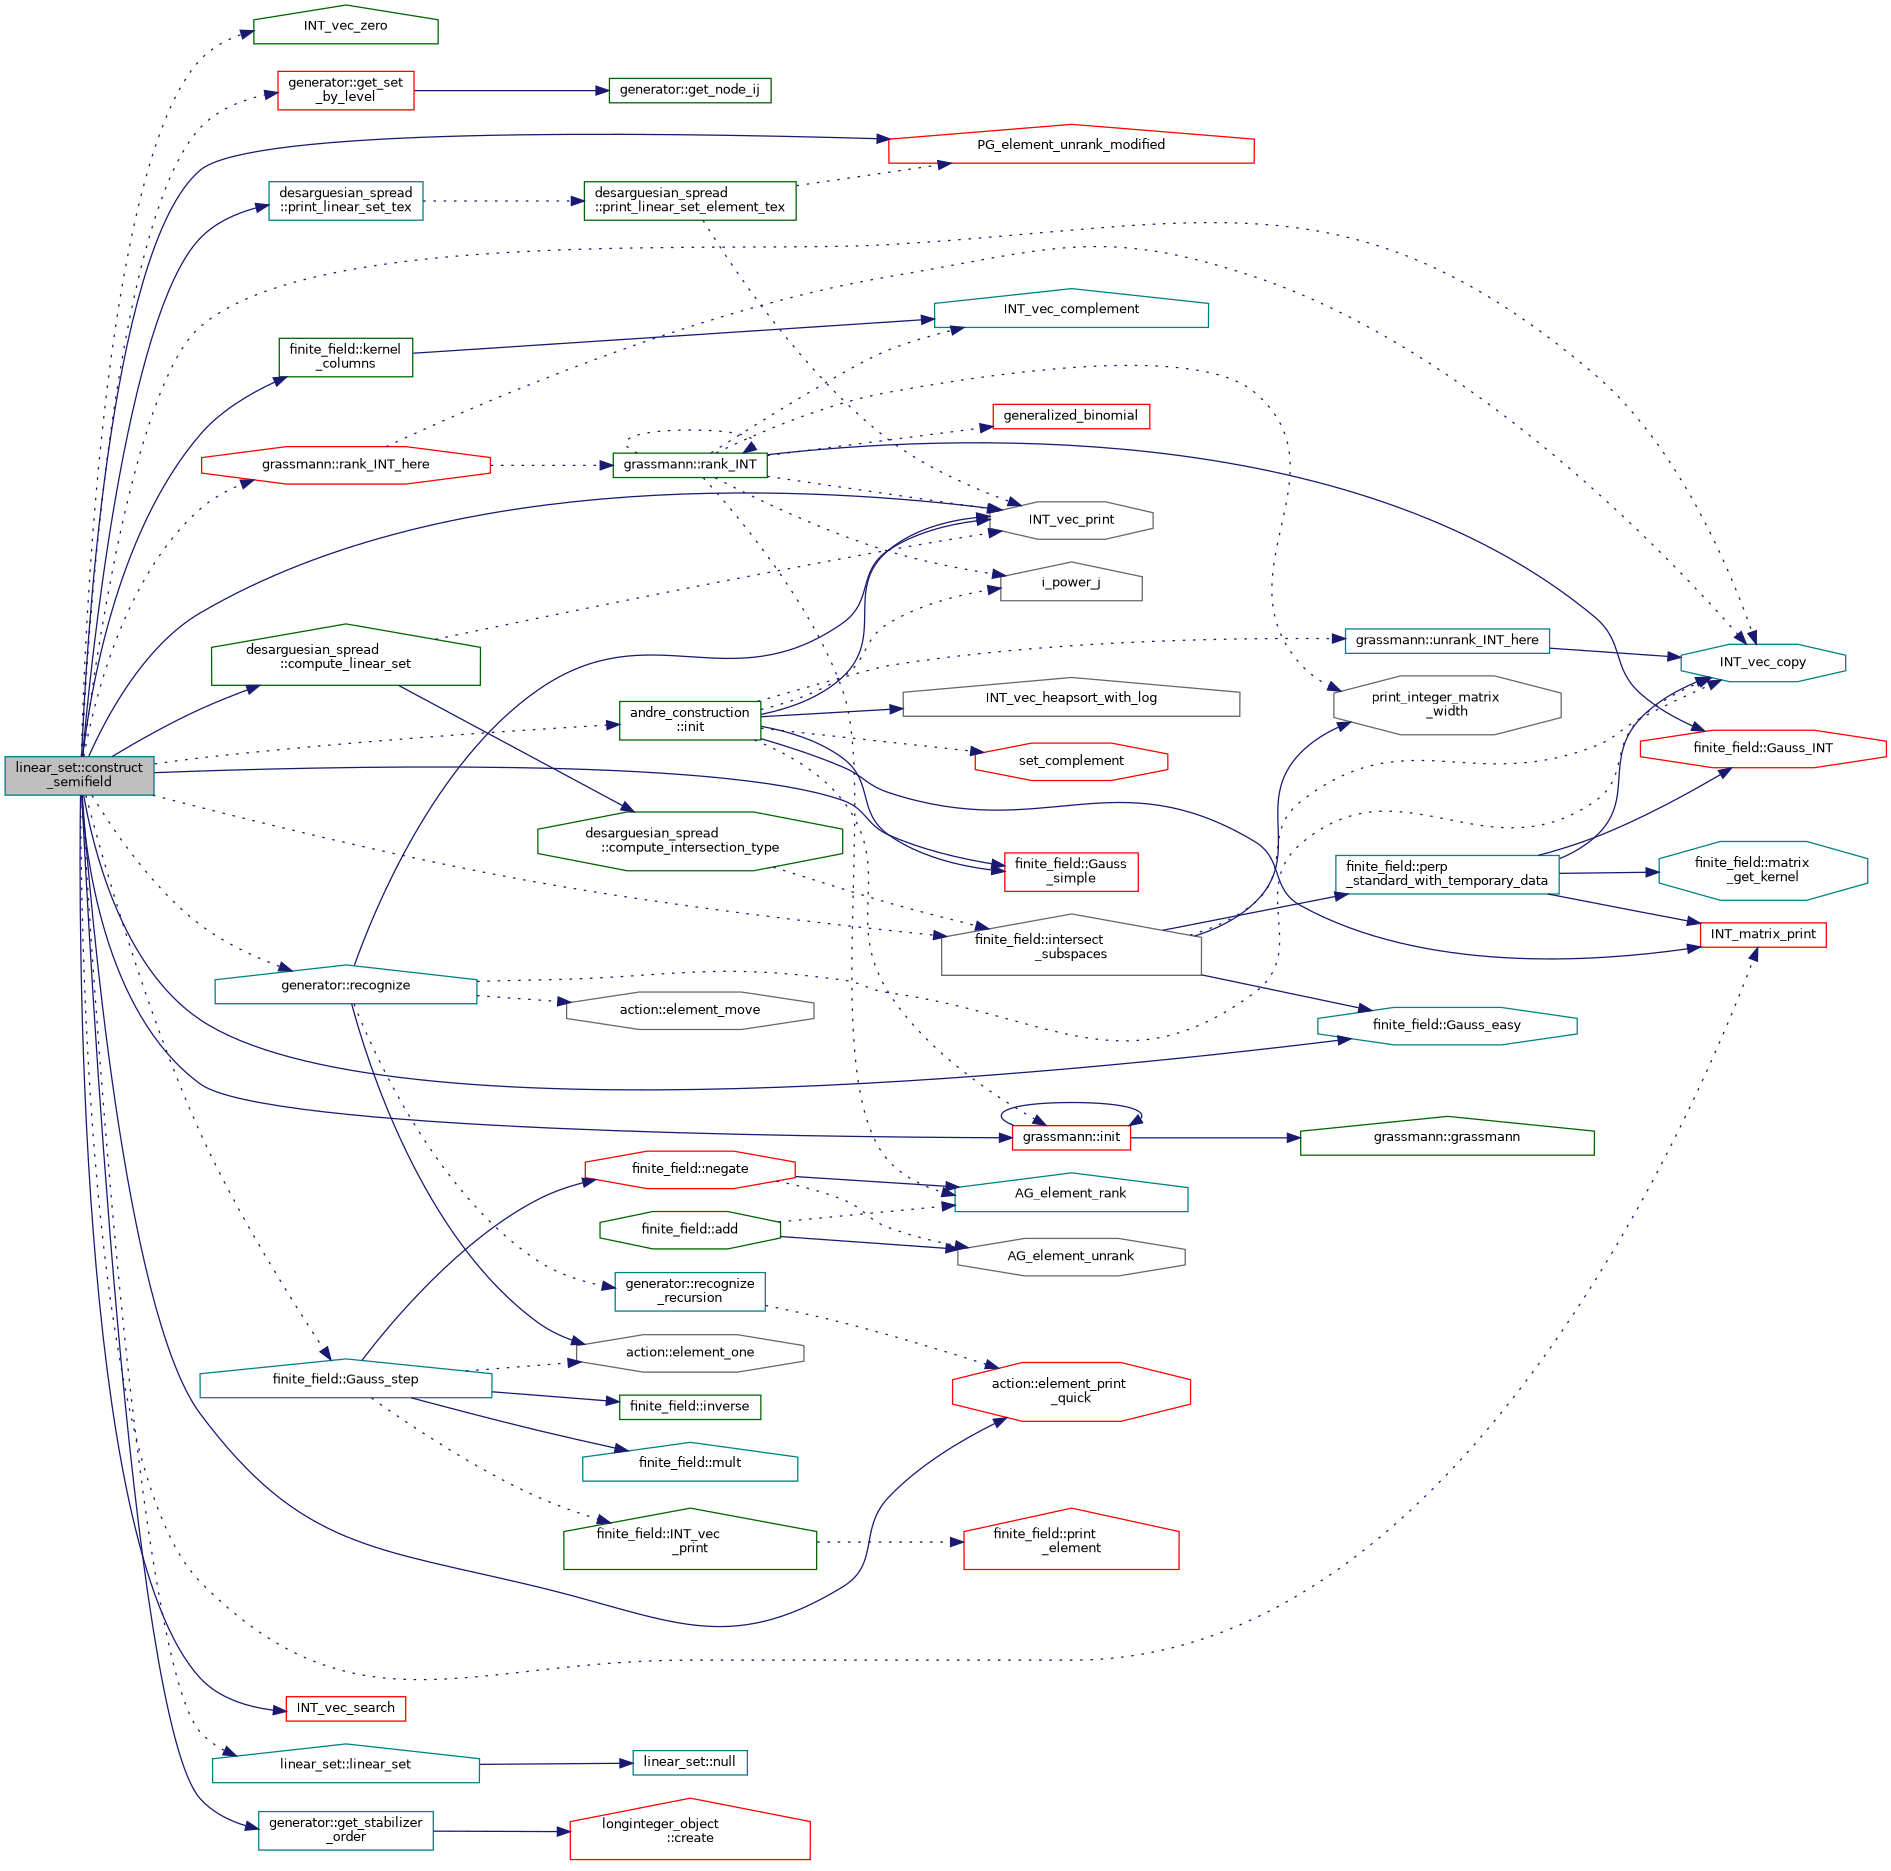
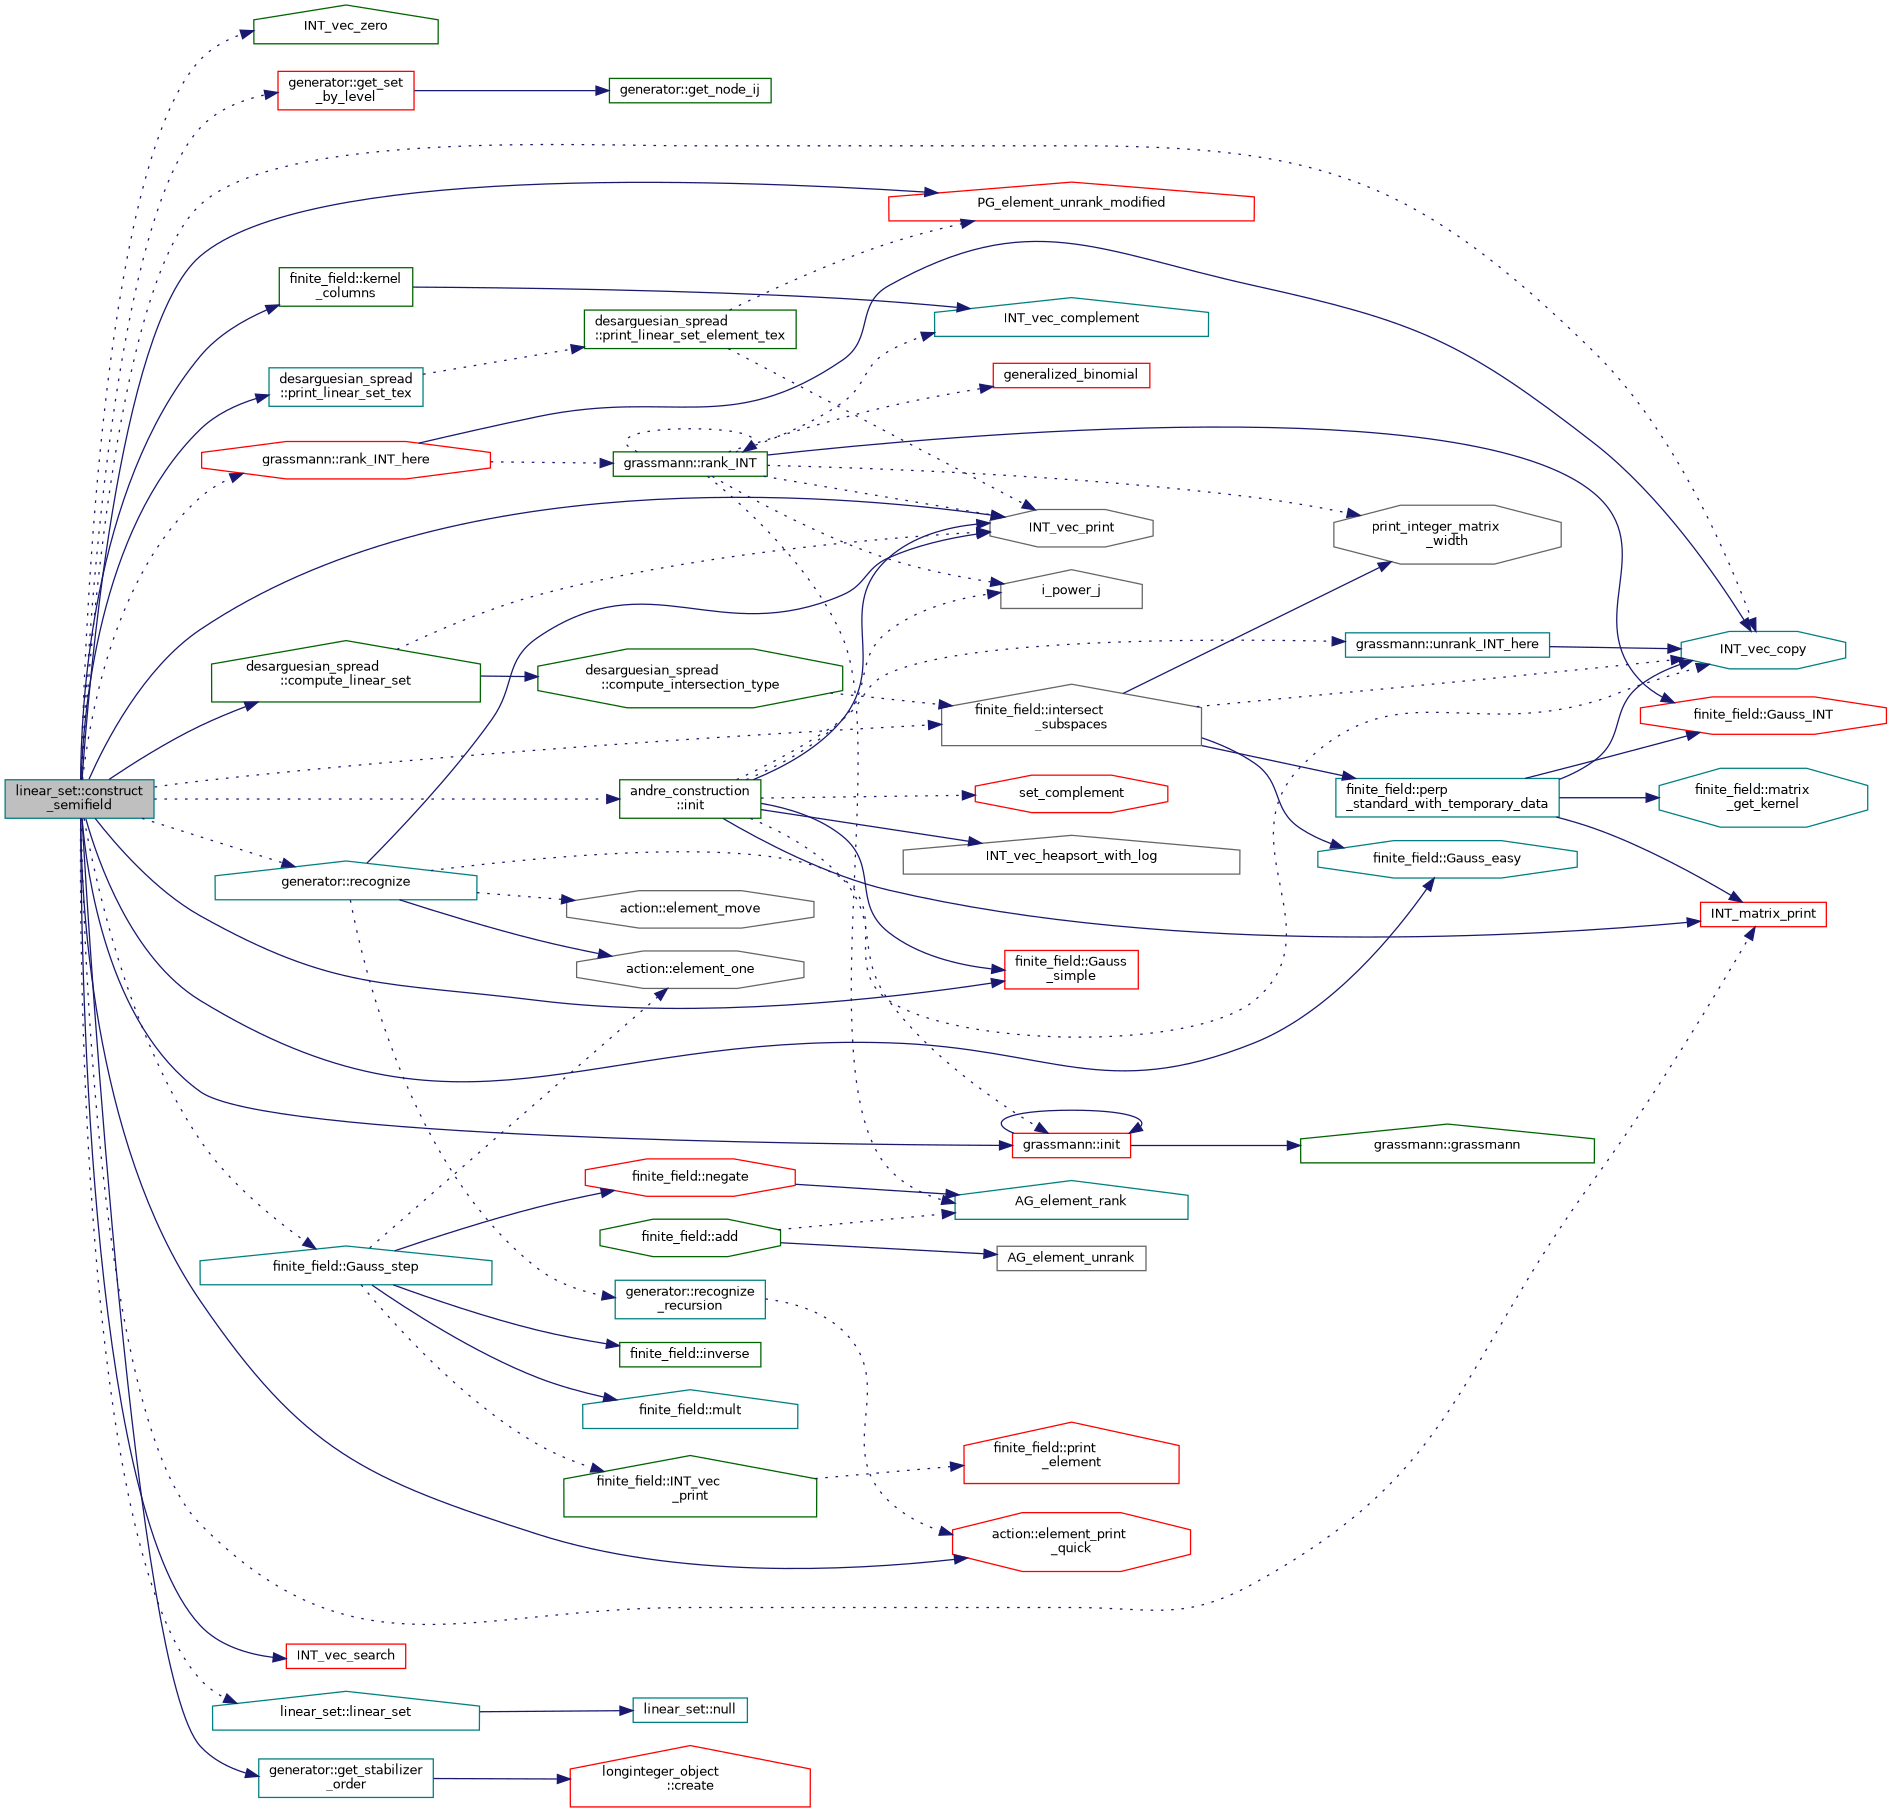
edge "grassmann::rank_INT_here" -> "INT_vec_copy": style dotted -> solid
edge "finite_field::negate" -> "AG_element_unrank": removed
node "AG_element_unrank": shape octagon -> box
